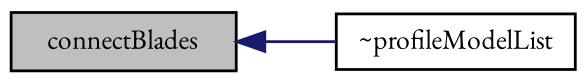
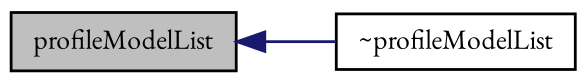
node "connectBlades": label "connectBlades" -> "profileModelList"
